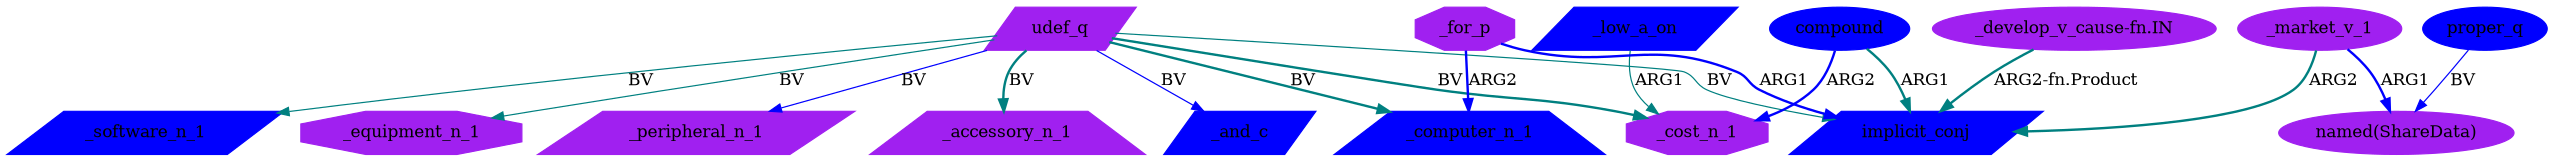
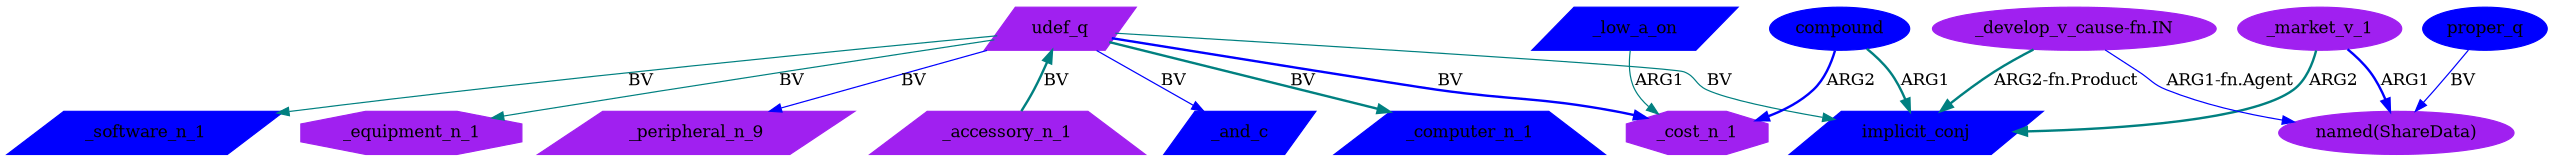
node "_for_p": removed
edge "udef_q" -> "_accessory_n_1": reversed
edge "udef_q" -> "_cost_n_1": color teal -> blue
edge "_develop_v_cause-fn.IN" -> "named(ShareData)": added, label "ARG1-fn.Agent"
node "_peripheral_n_1": label "_peripheral_n_1" -> "_peripheral_n_9"
